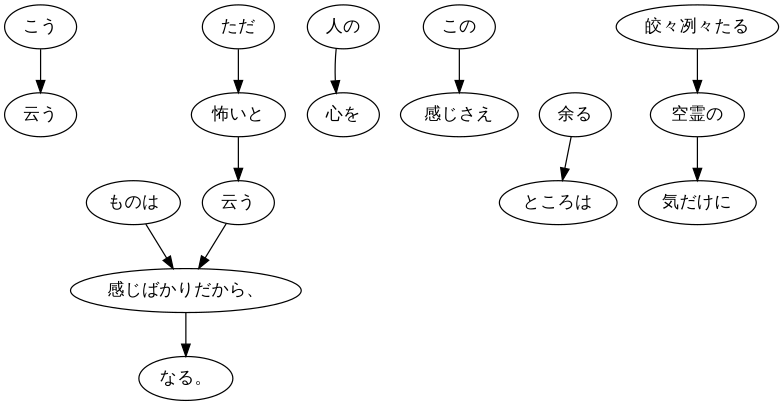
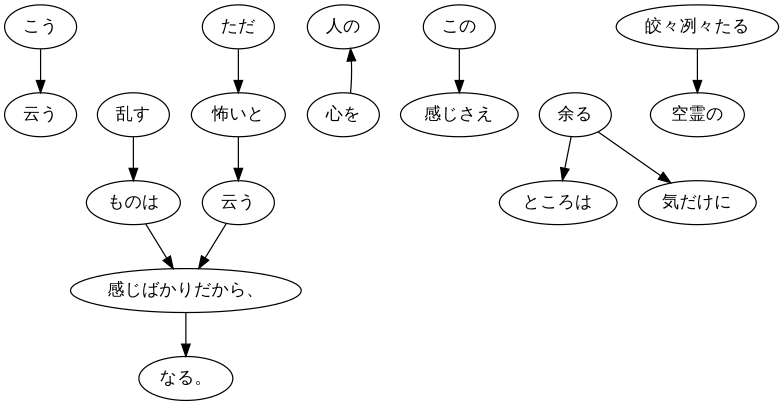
edge "人の" -> "心を": reversed
node "乱す": added
edge "空霊の" -> "気だけに": now "余る" -> "気だけに"
